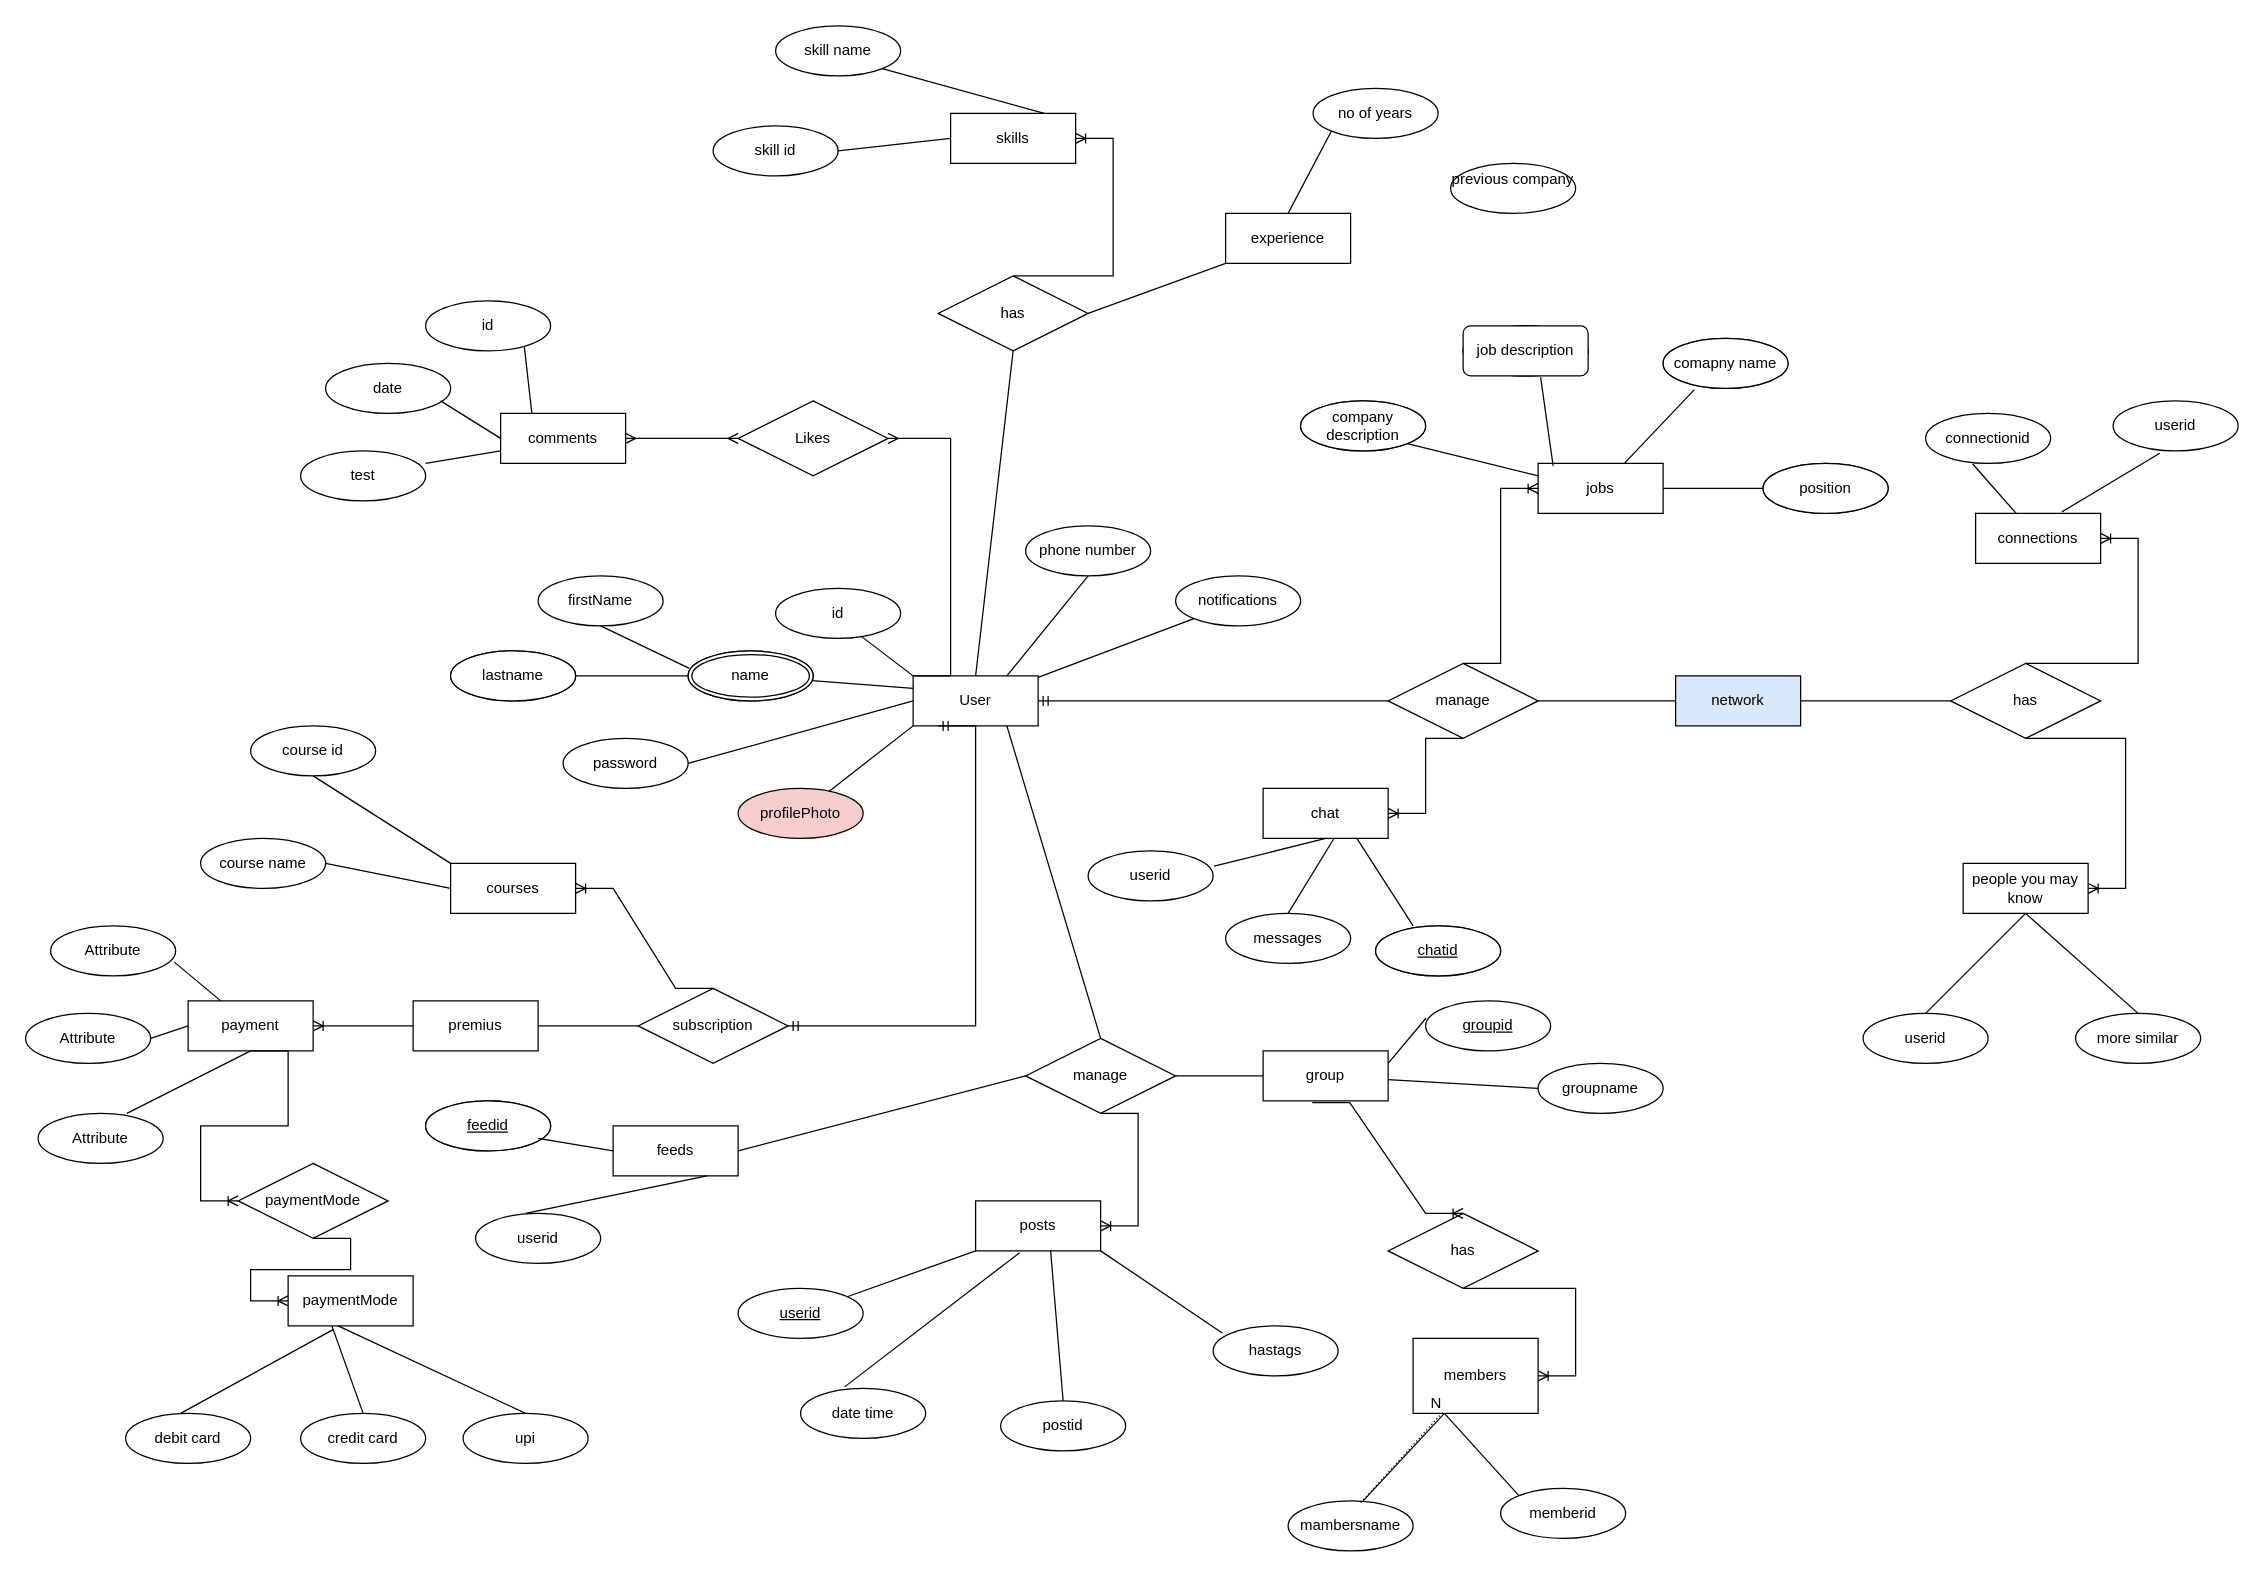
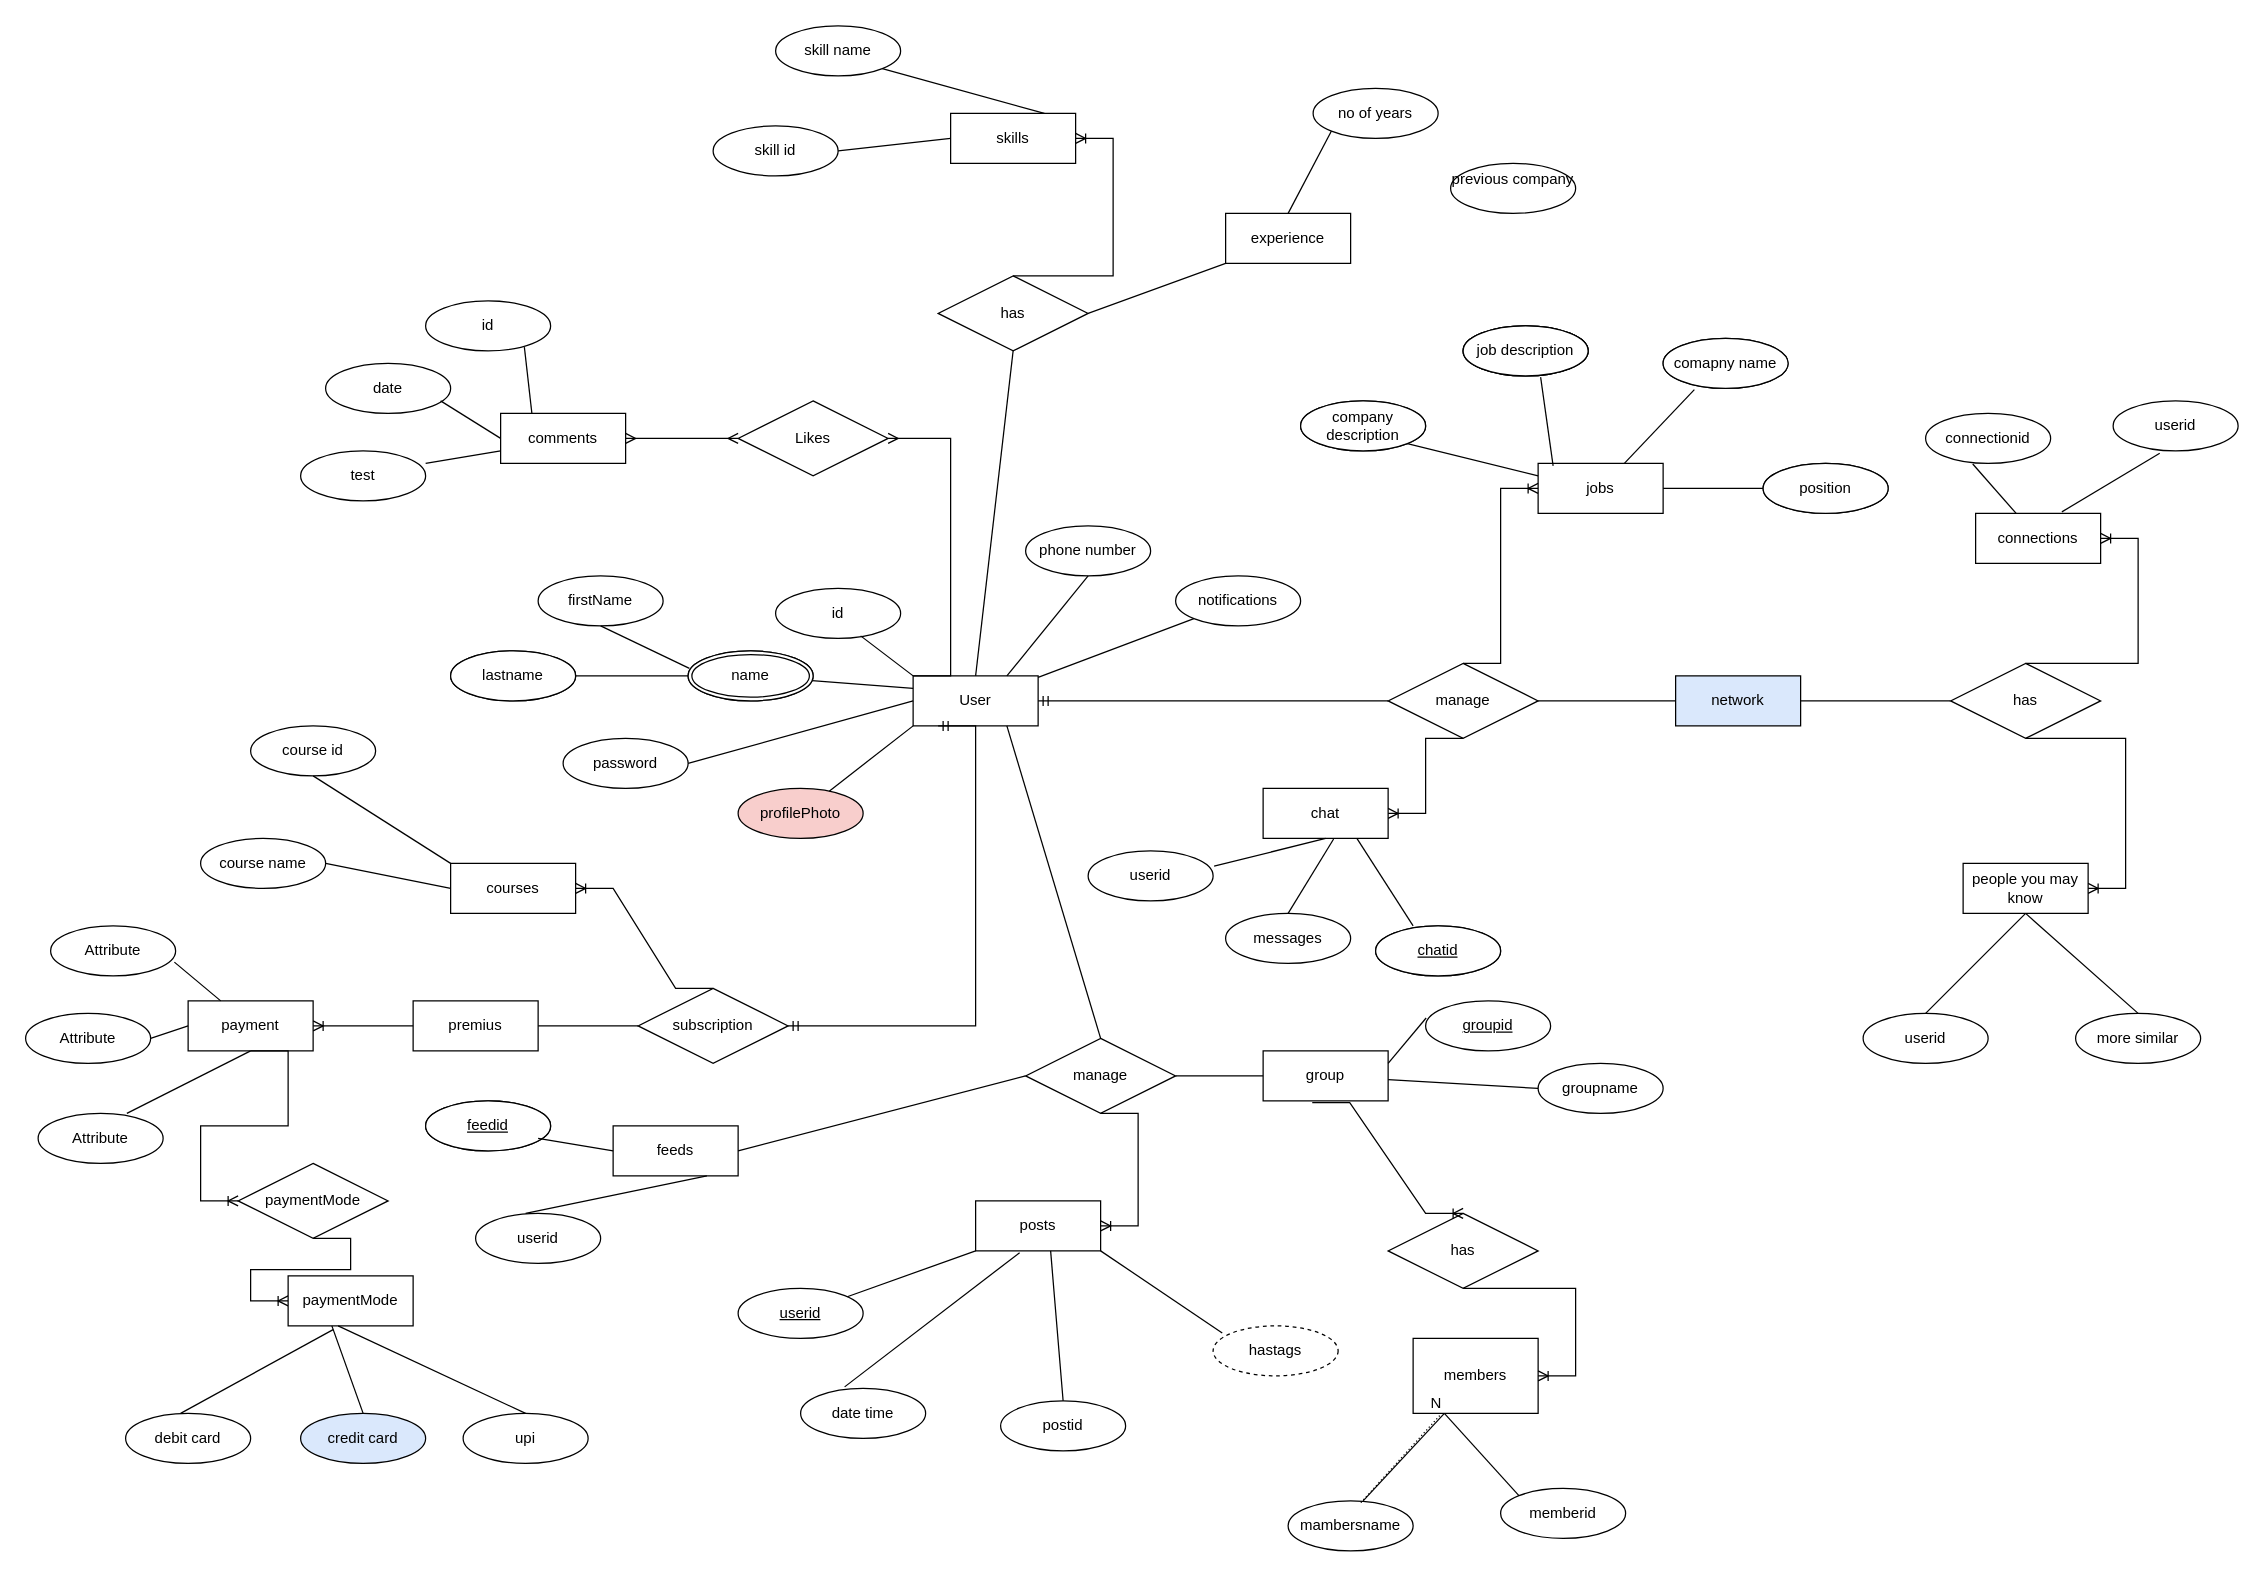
node "job description": shape rounded rectangle -> ellipse
node "hastags": style solid -> dashed
node "credit card": fillcolor #ffffff -> #dae8fc
